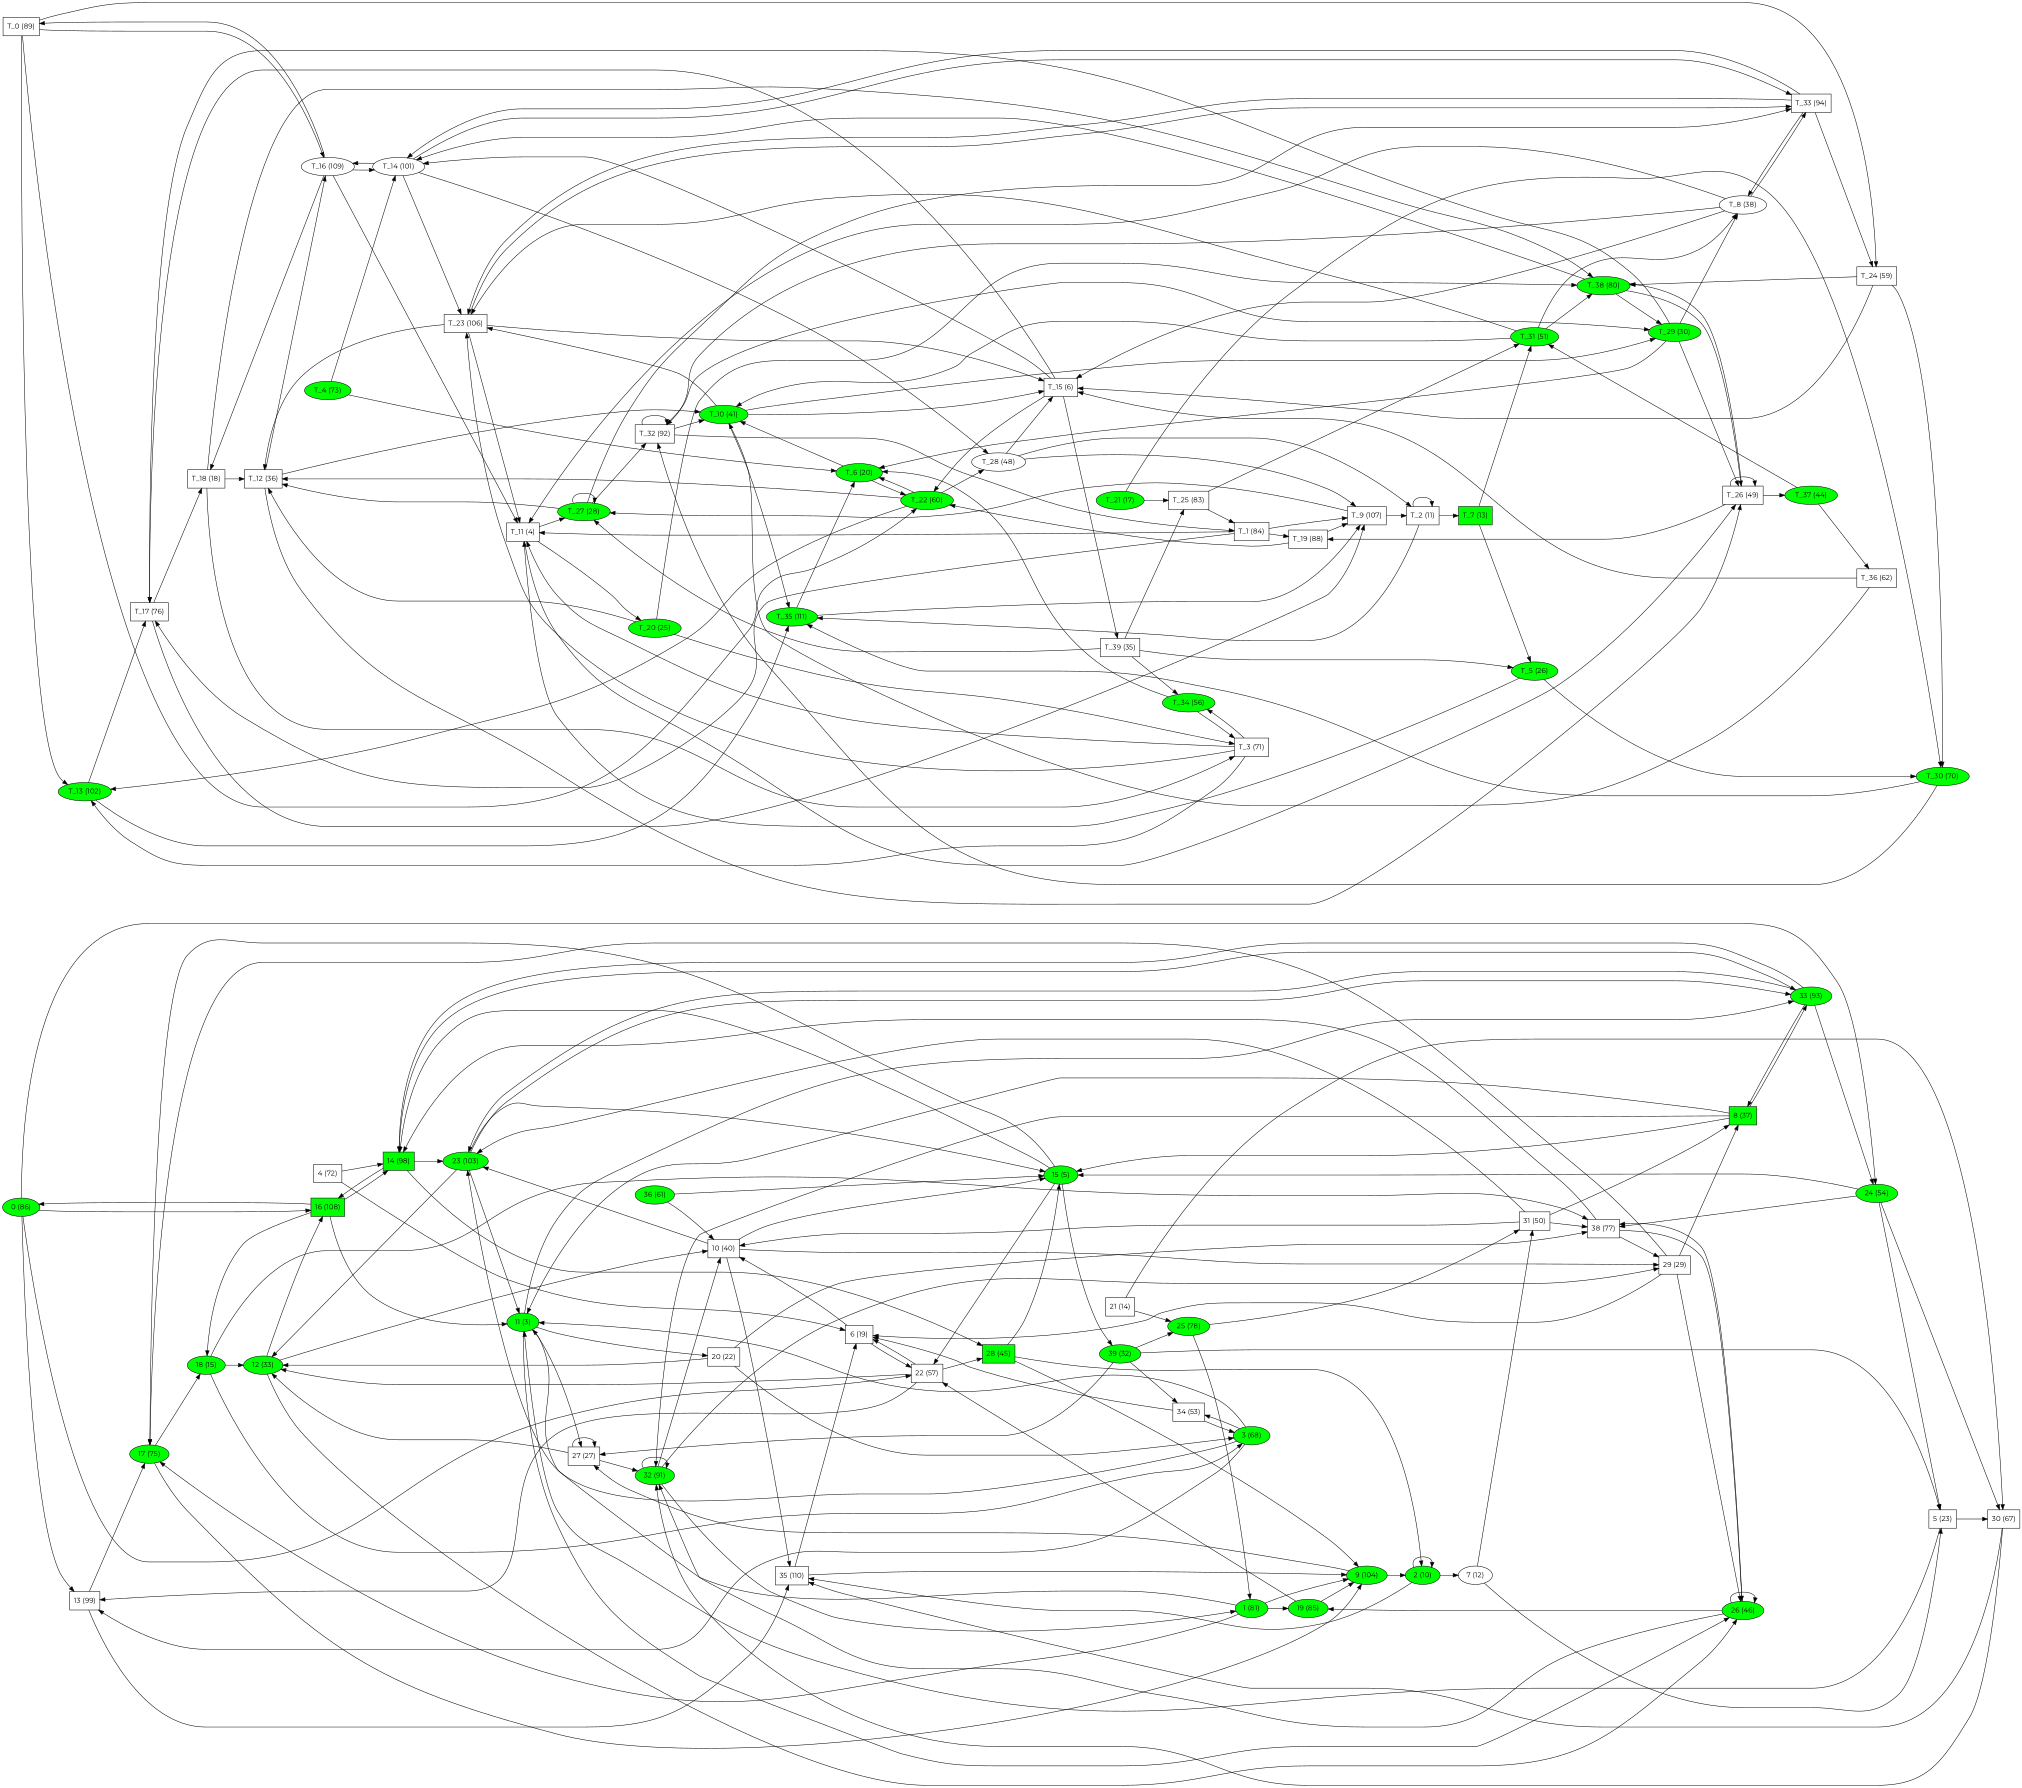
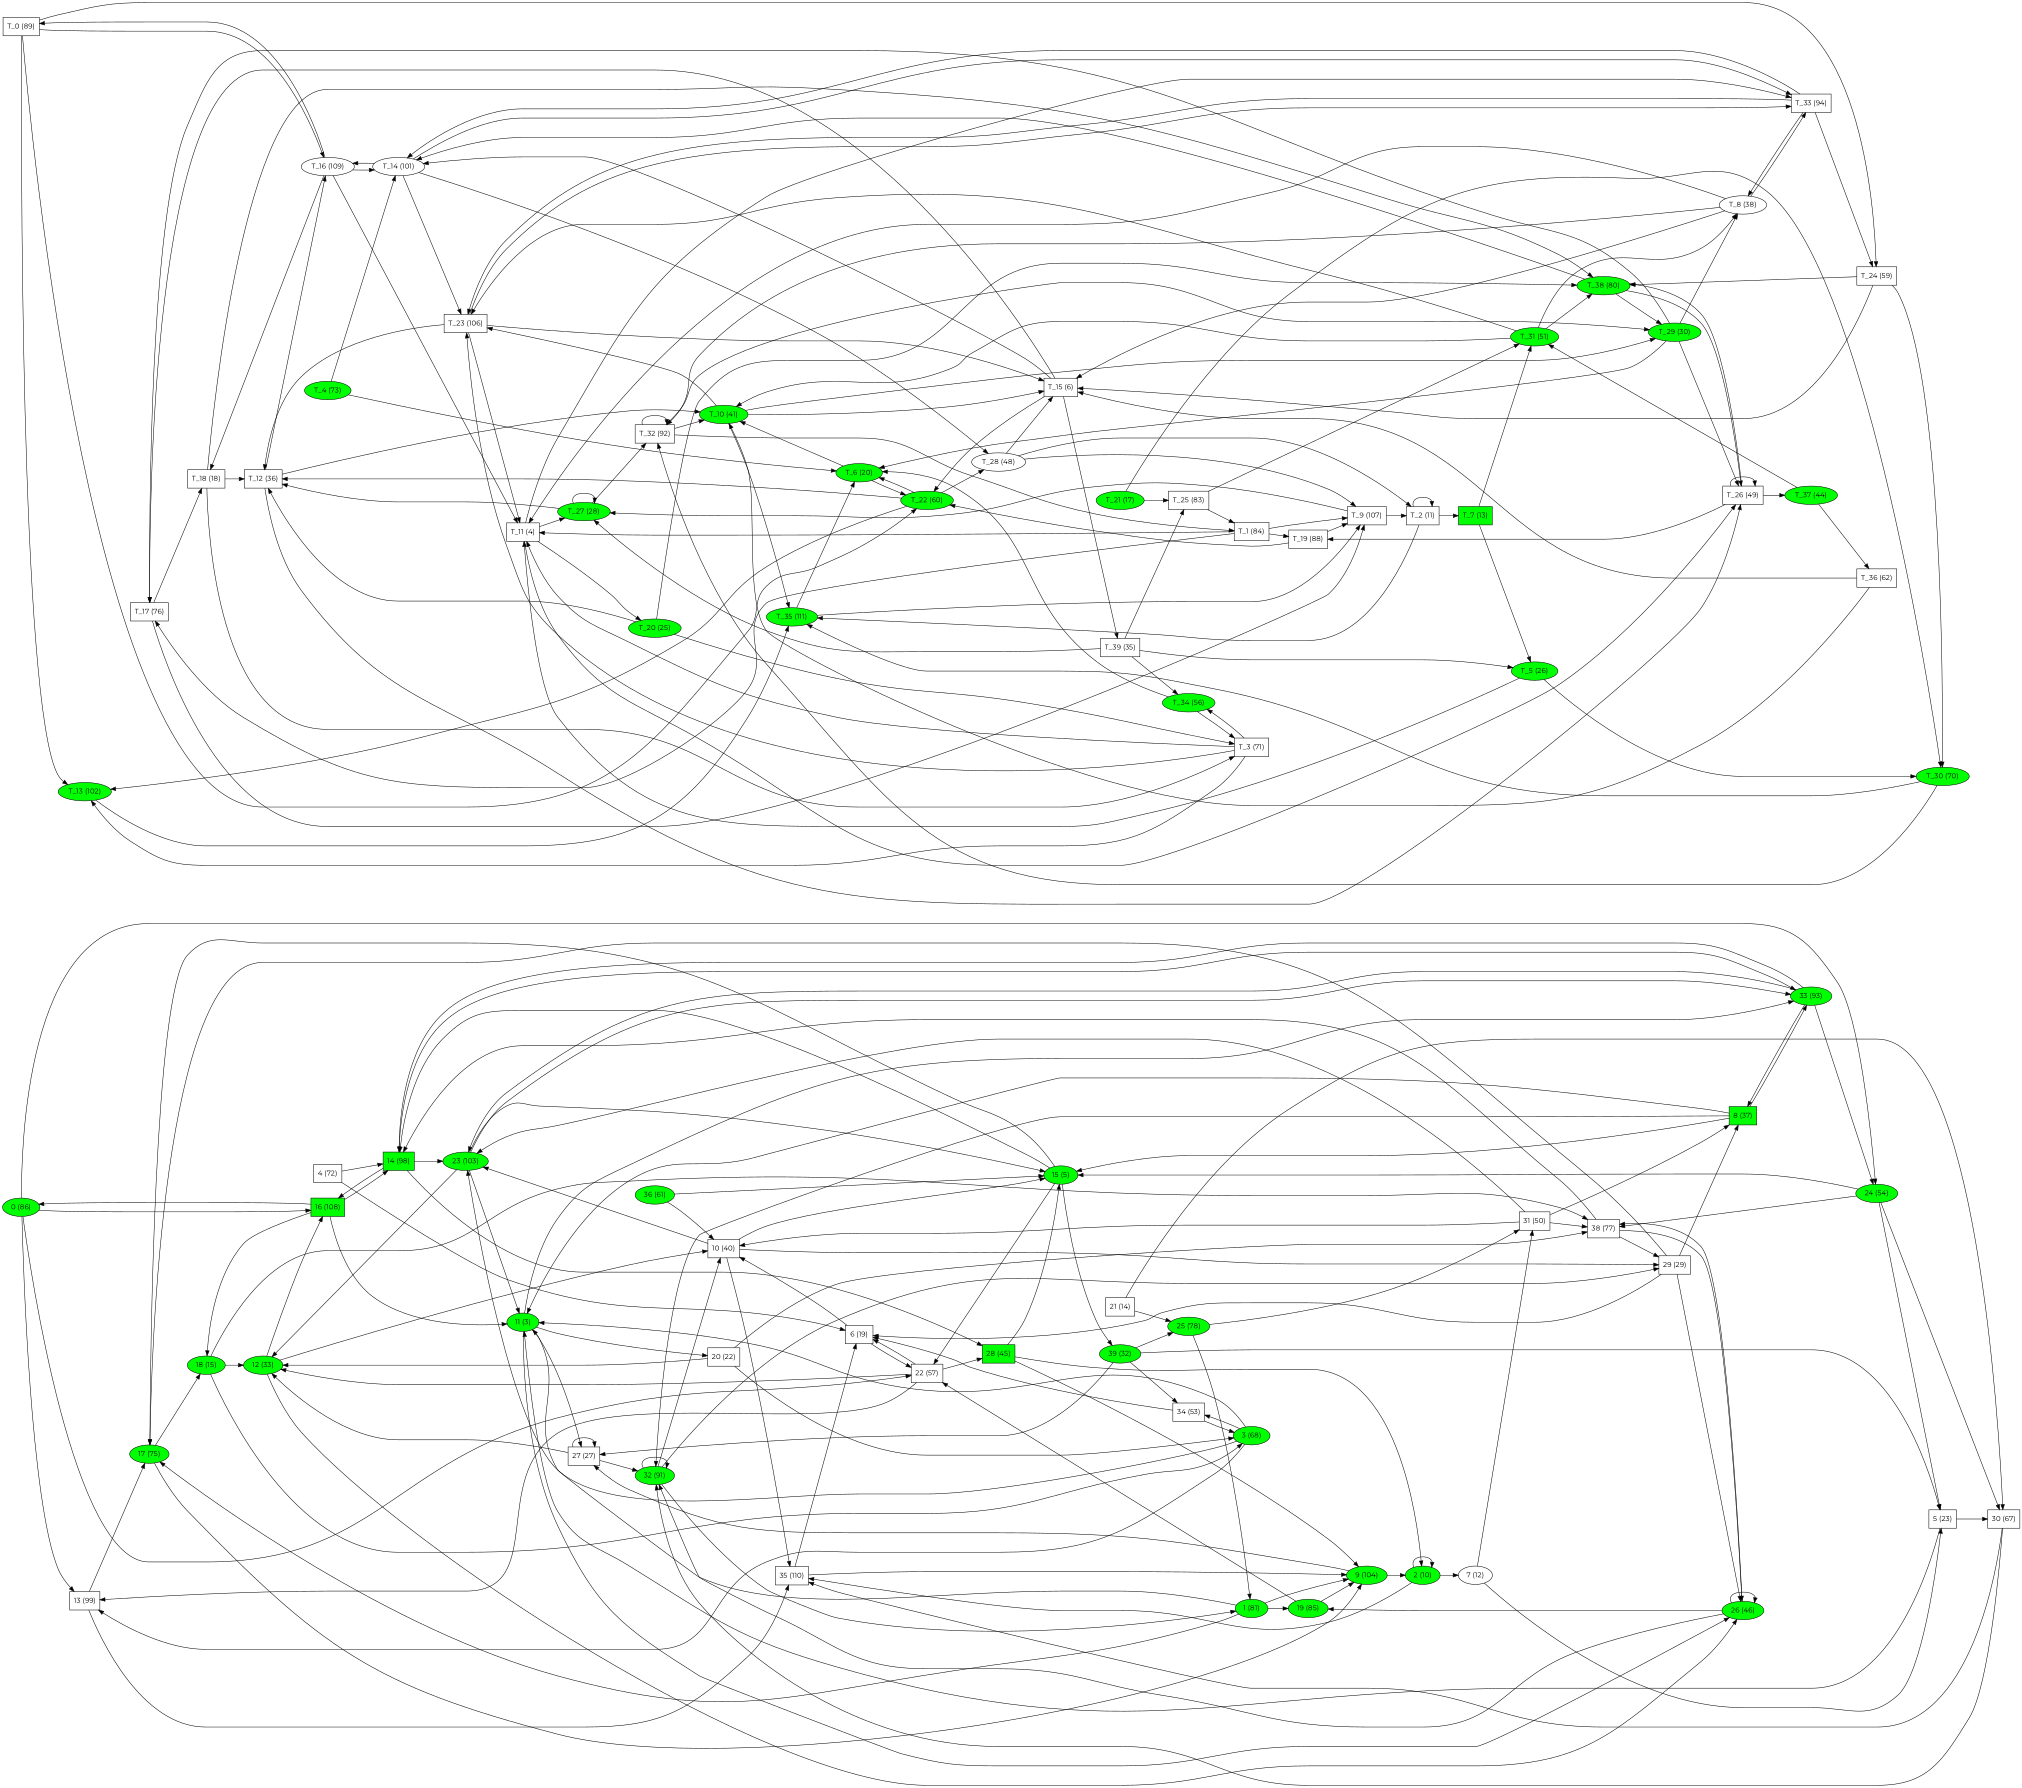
edge "T_27 (28)" -> "T_33 (94)": now "T_11 (4)" -> "T_33 (94)"
edge "T_13 (102)" -> "T_17 (76)": removed
